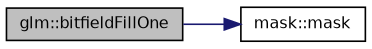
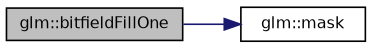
node "mask::mask": label "mask::mask" -> "glm::mask"
